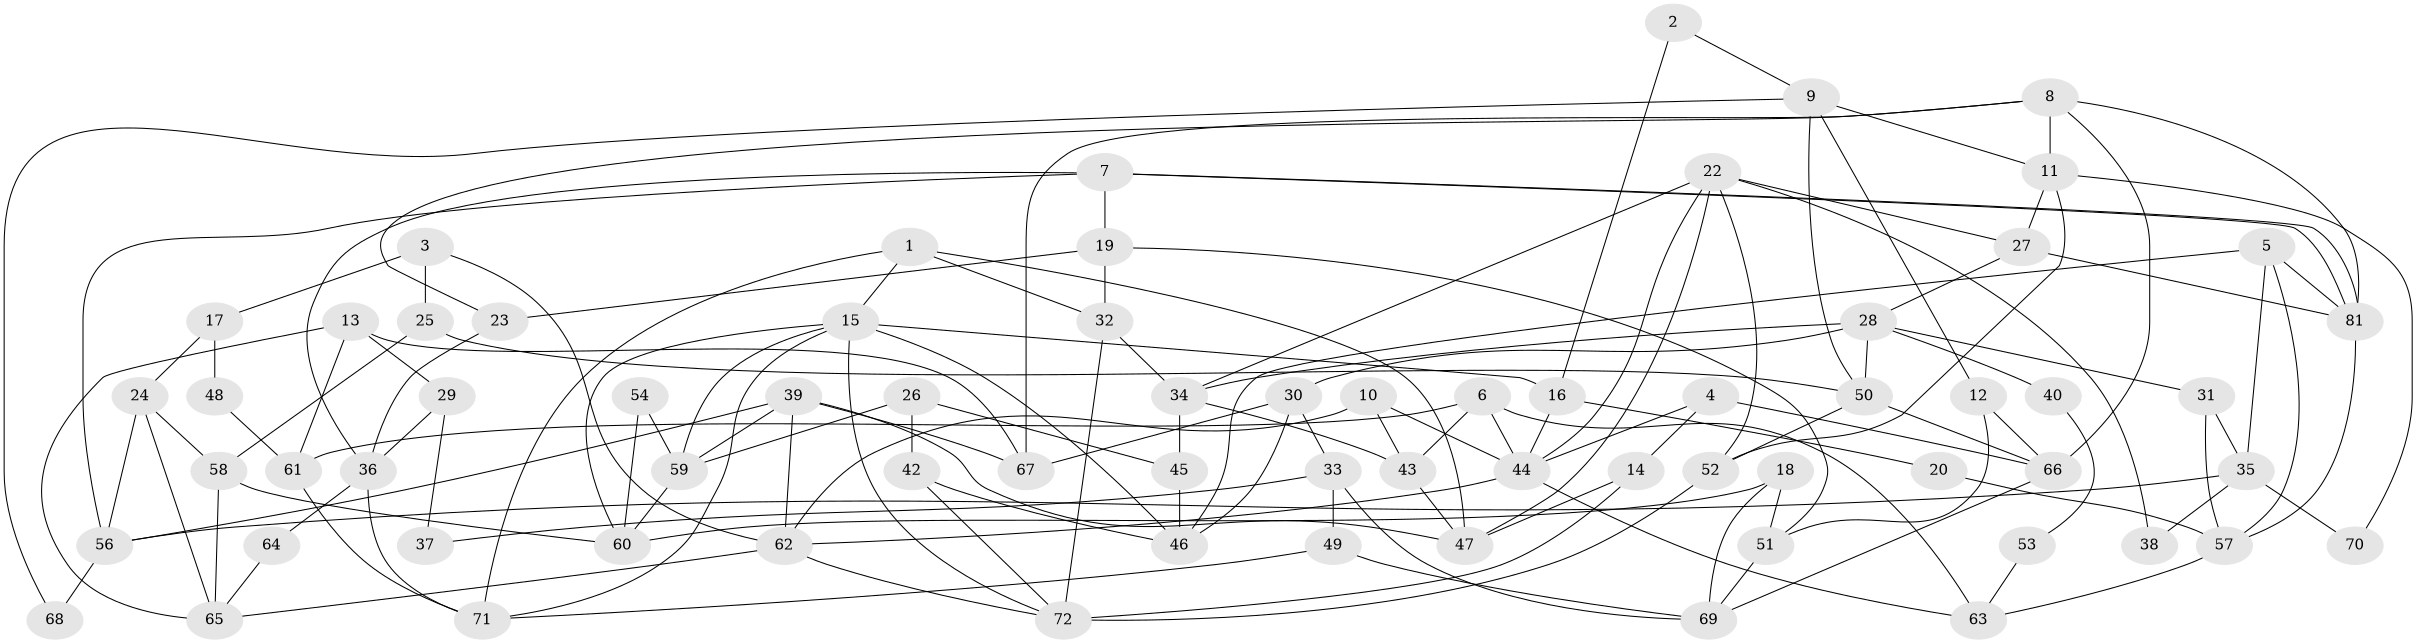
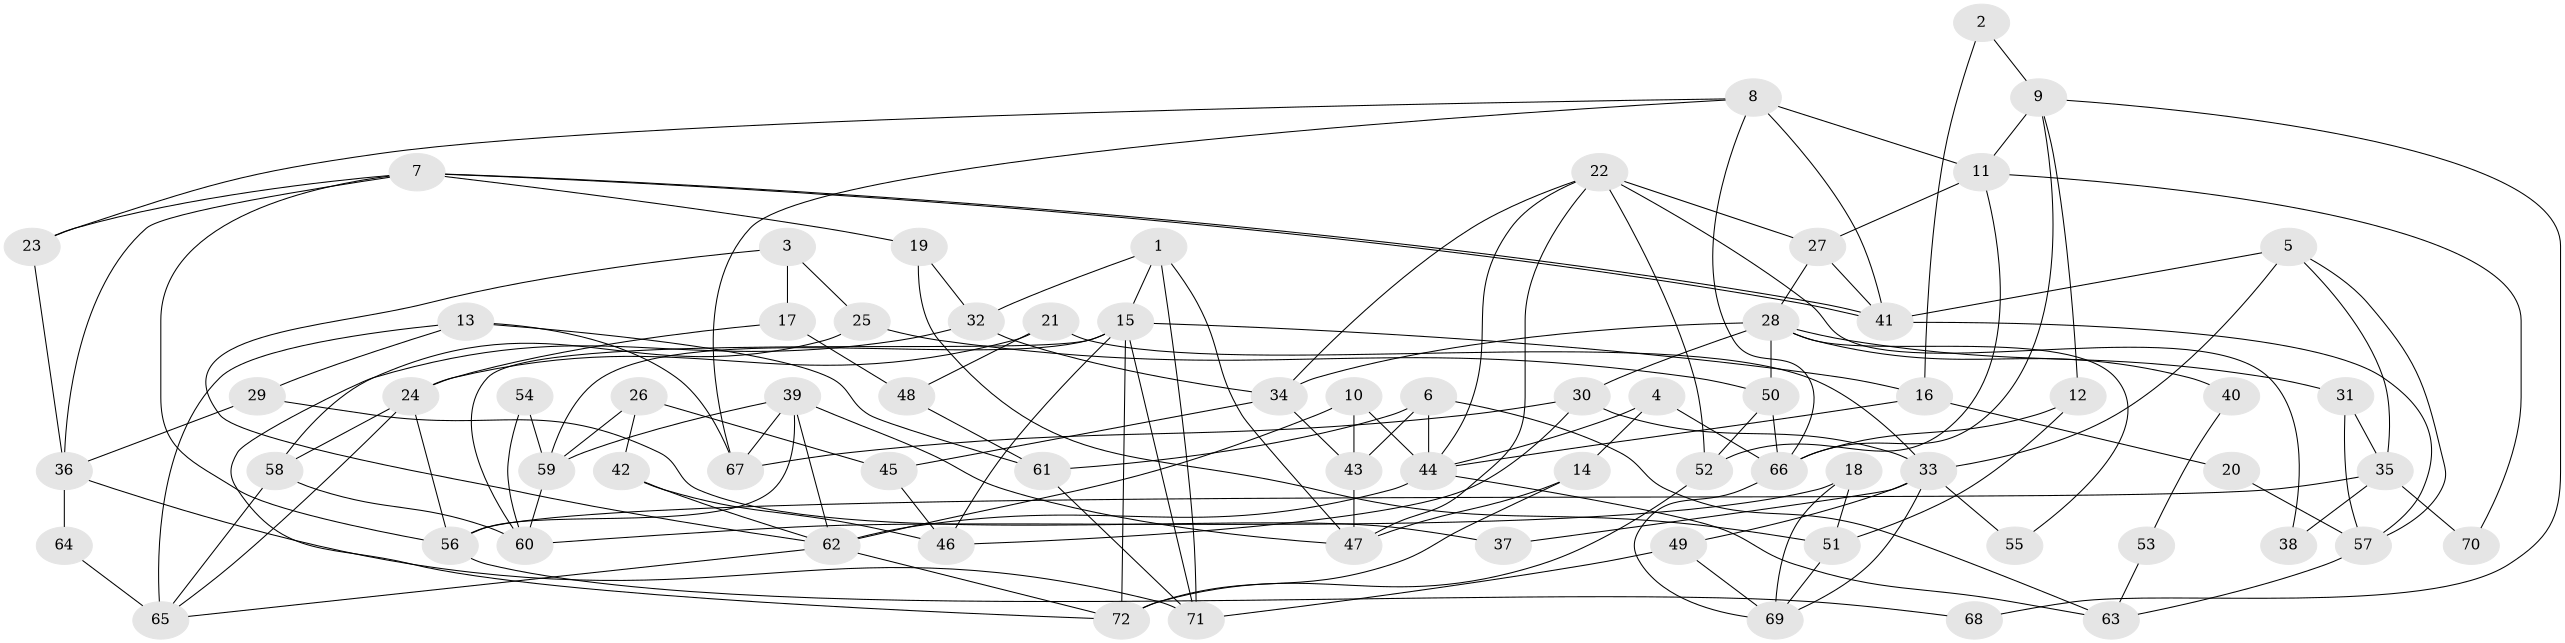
edge "9" -- "50": now "9" -- "66"
edge "19" -- "23": now "7" -- "23"
edge "5" -- "46": now "5" -- "33"
node "21": added
node "81": label "81" -> "41"
edge "42" -- "72": now "42" -- "62"
node "55": added
